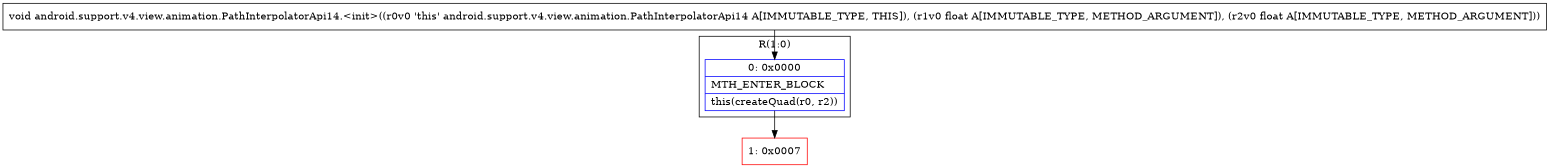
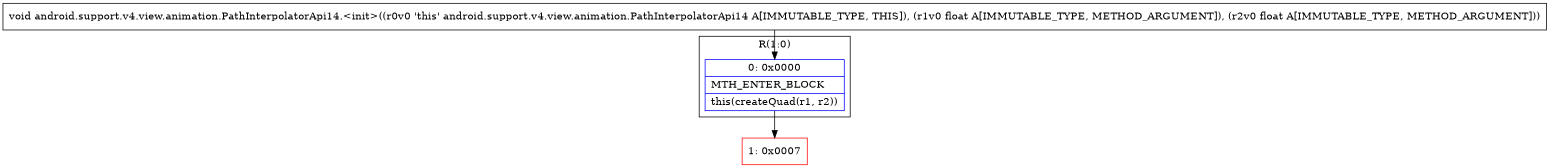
node "0: 0x0000": text "this(createQuad(r0, r2))" -> "this(createQuad(r1, r2))"
